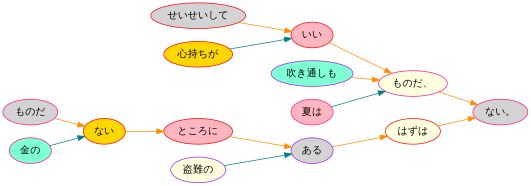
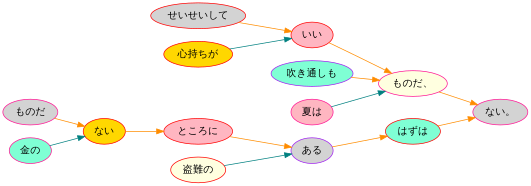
node "はずは": fillcolor lightyellow -> aquamarine
node "盗難の": color purple -> red
